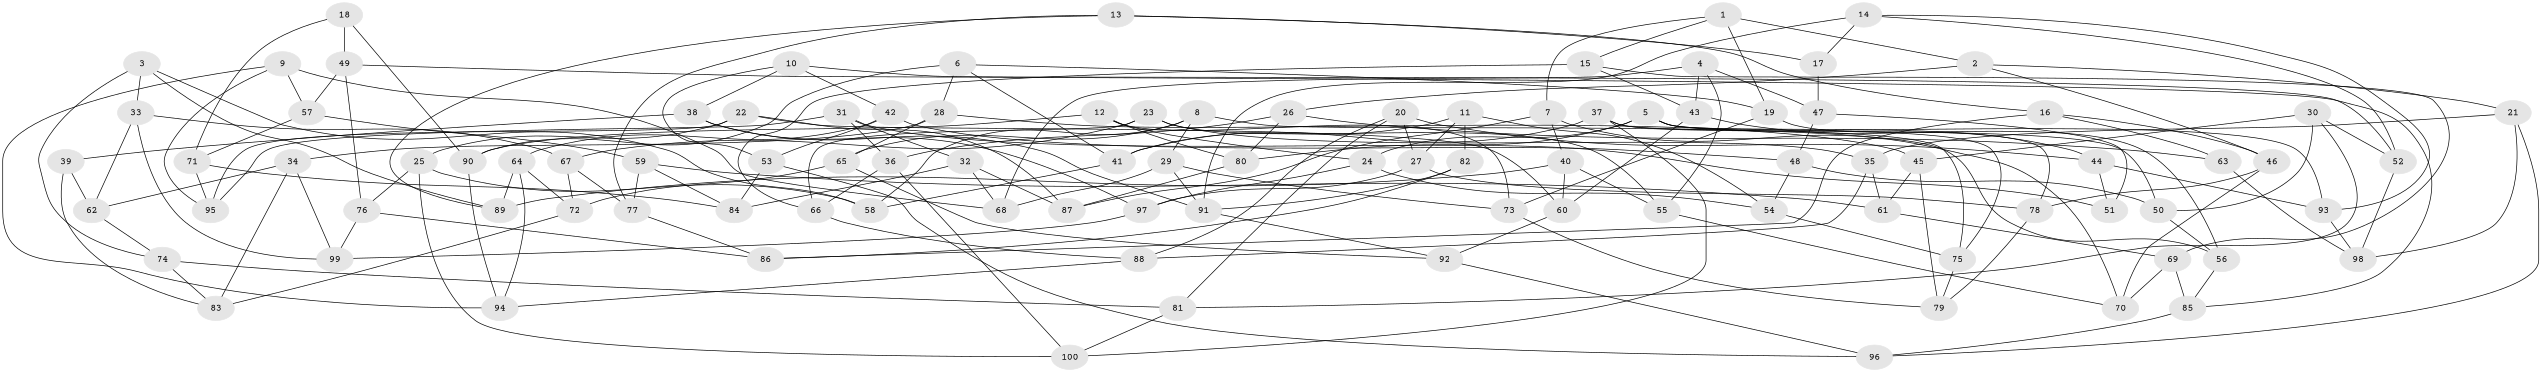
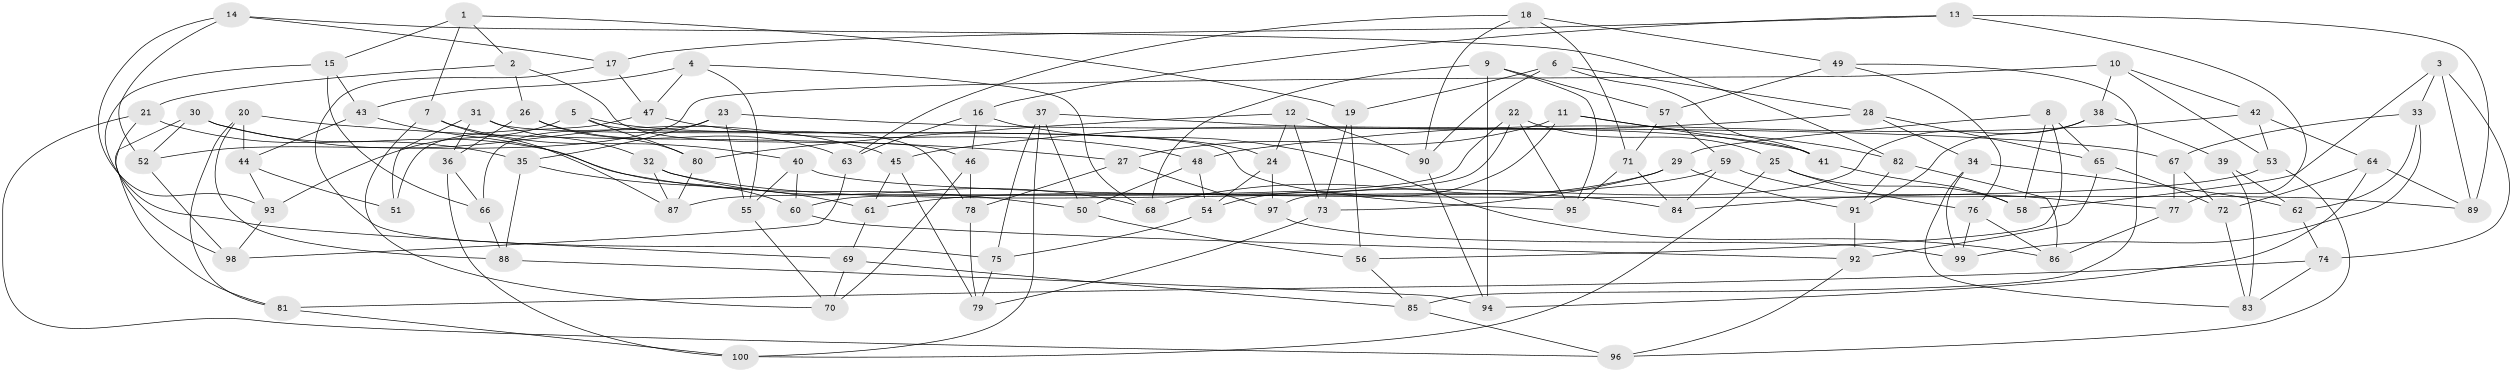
edge "18" -- "63": added
edge "14" -- "91": now "14" -- "82"
edge "5" -- "75": now "17" -- "75"
